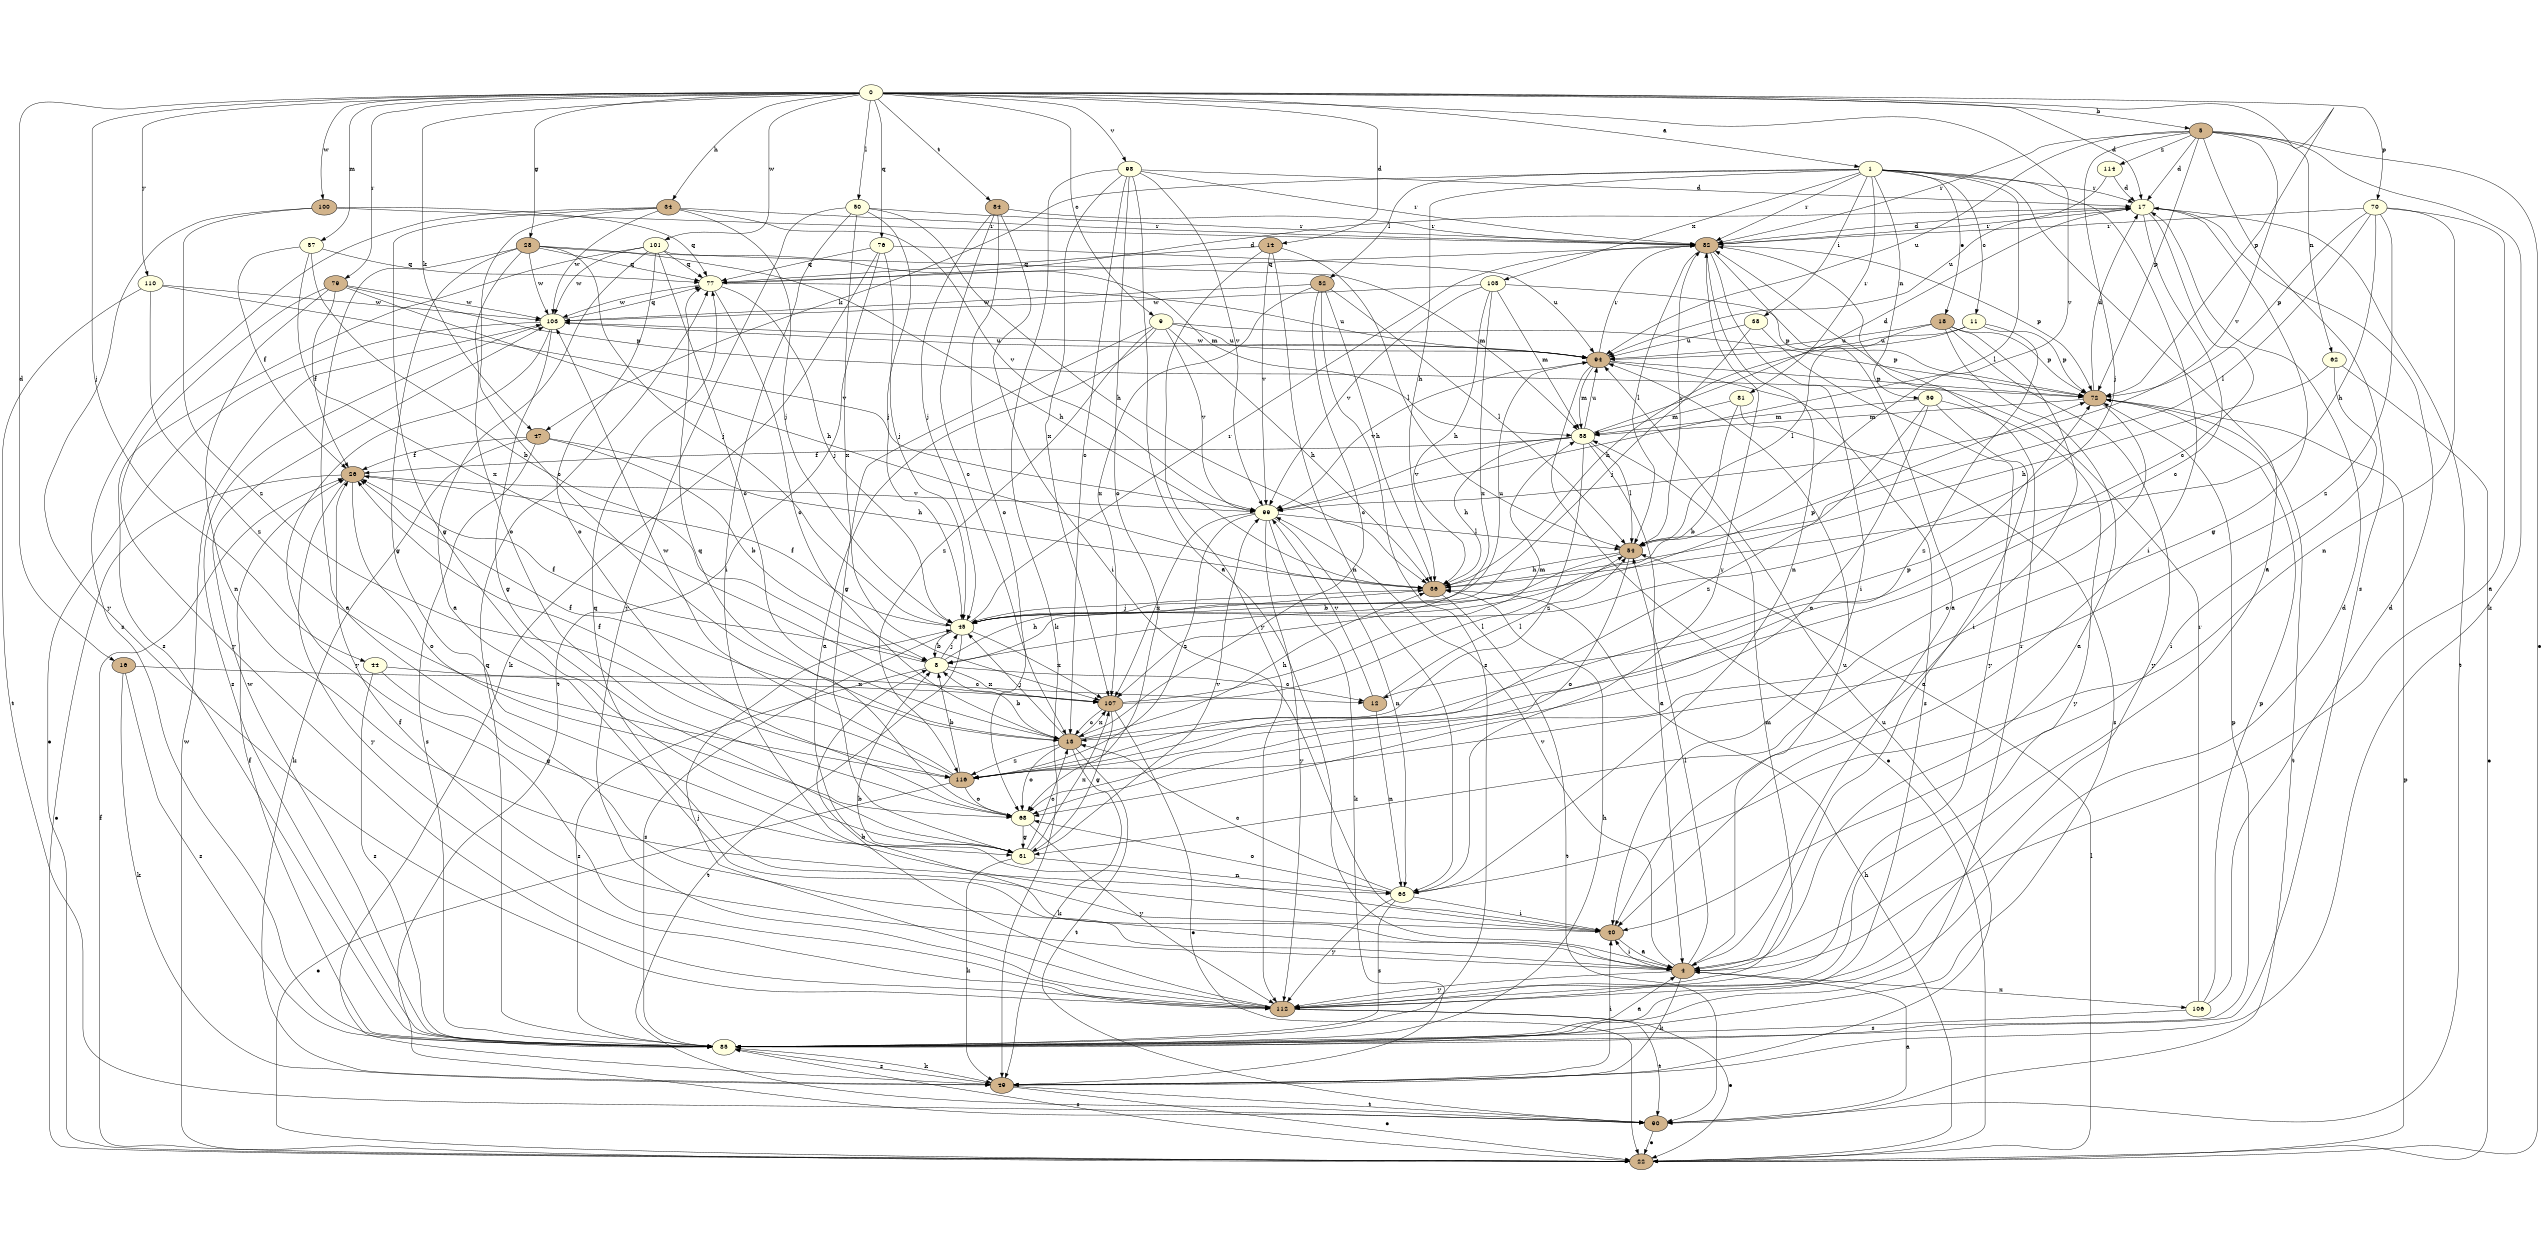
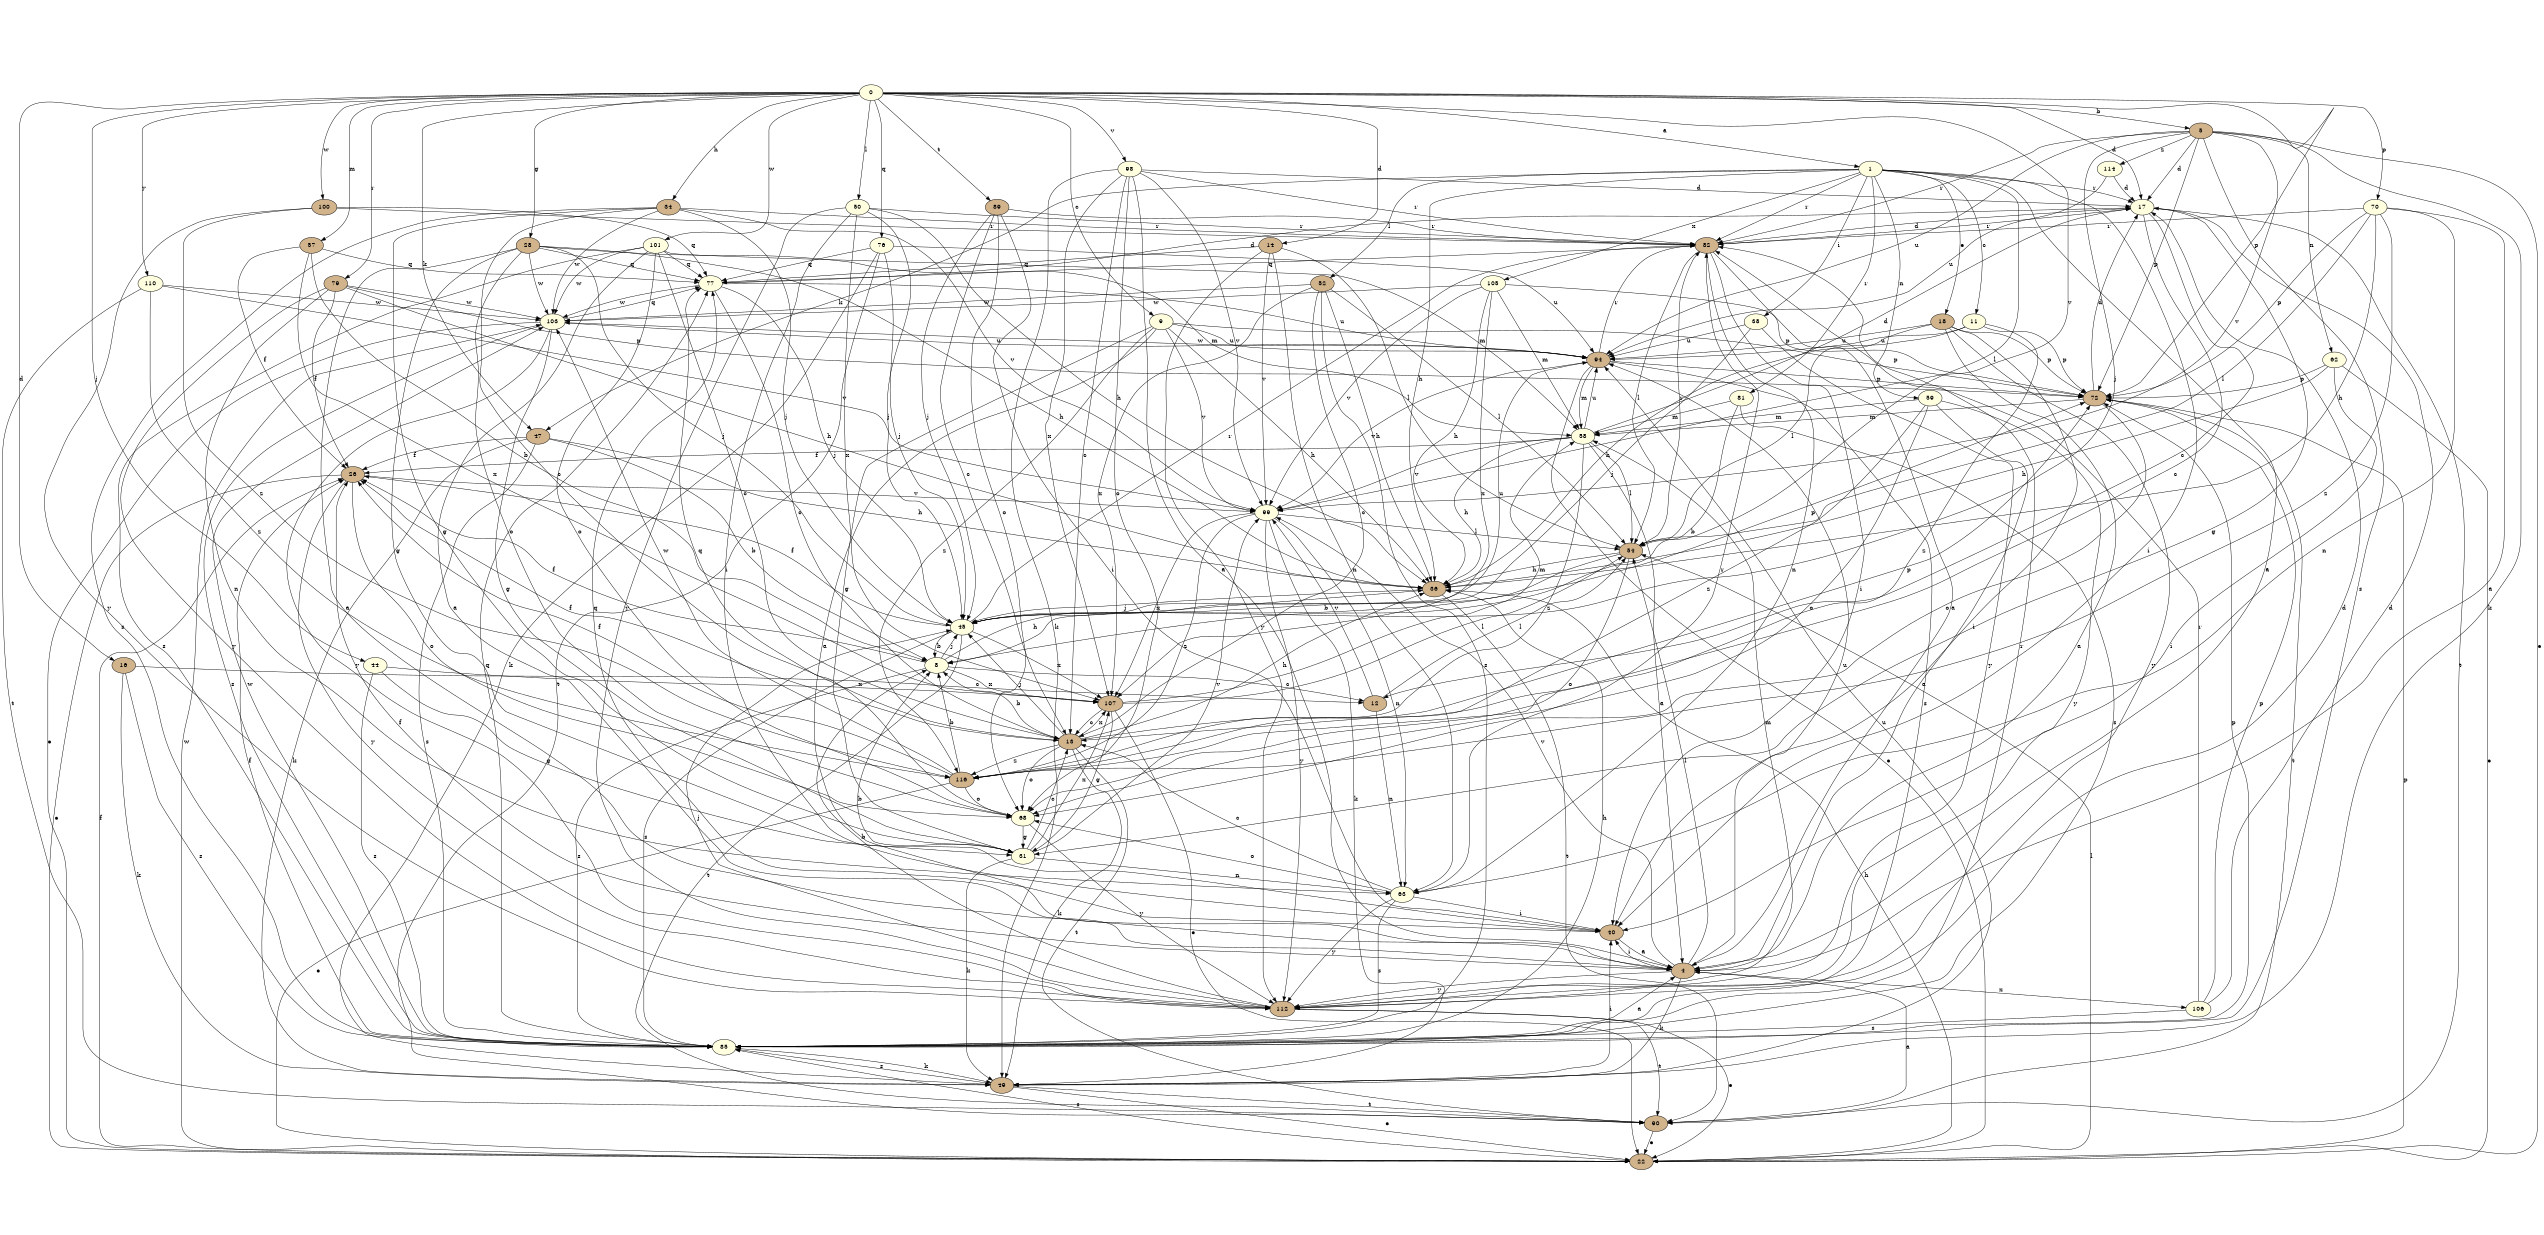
node "84": label "84" -> "89"
node "57": fillcolor lightyellow -> tan
edge "82" -> "72": now "62" -> "72"
